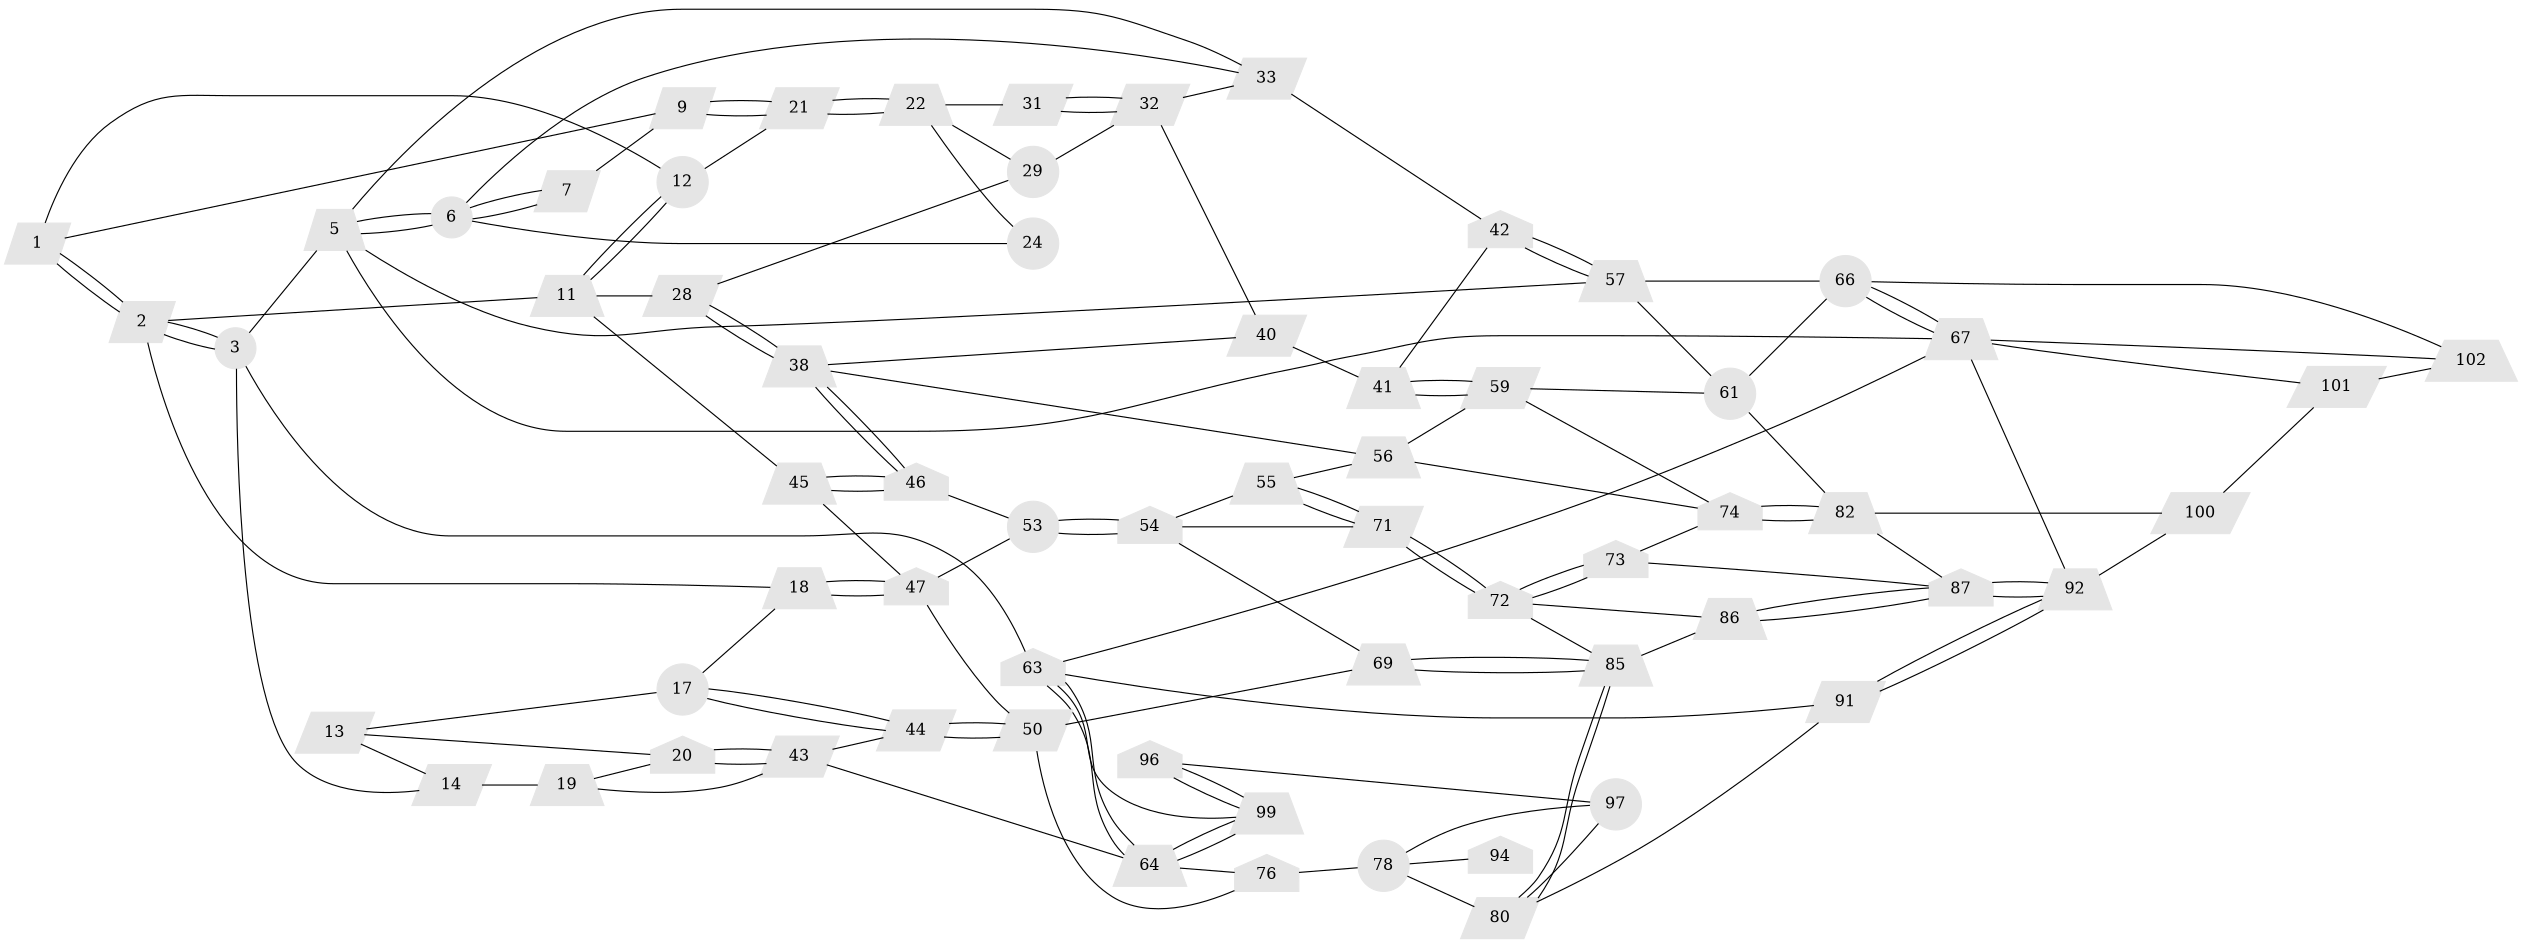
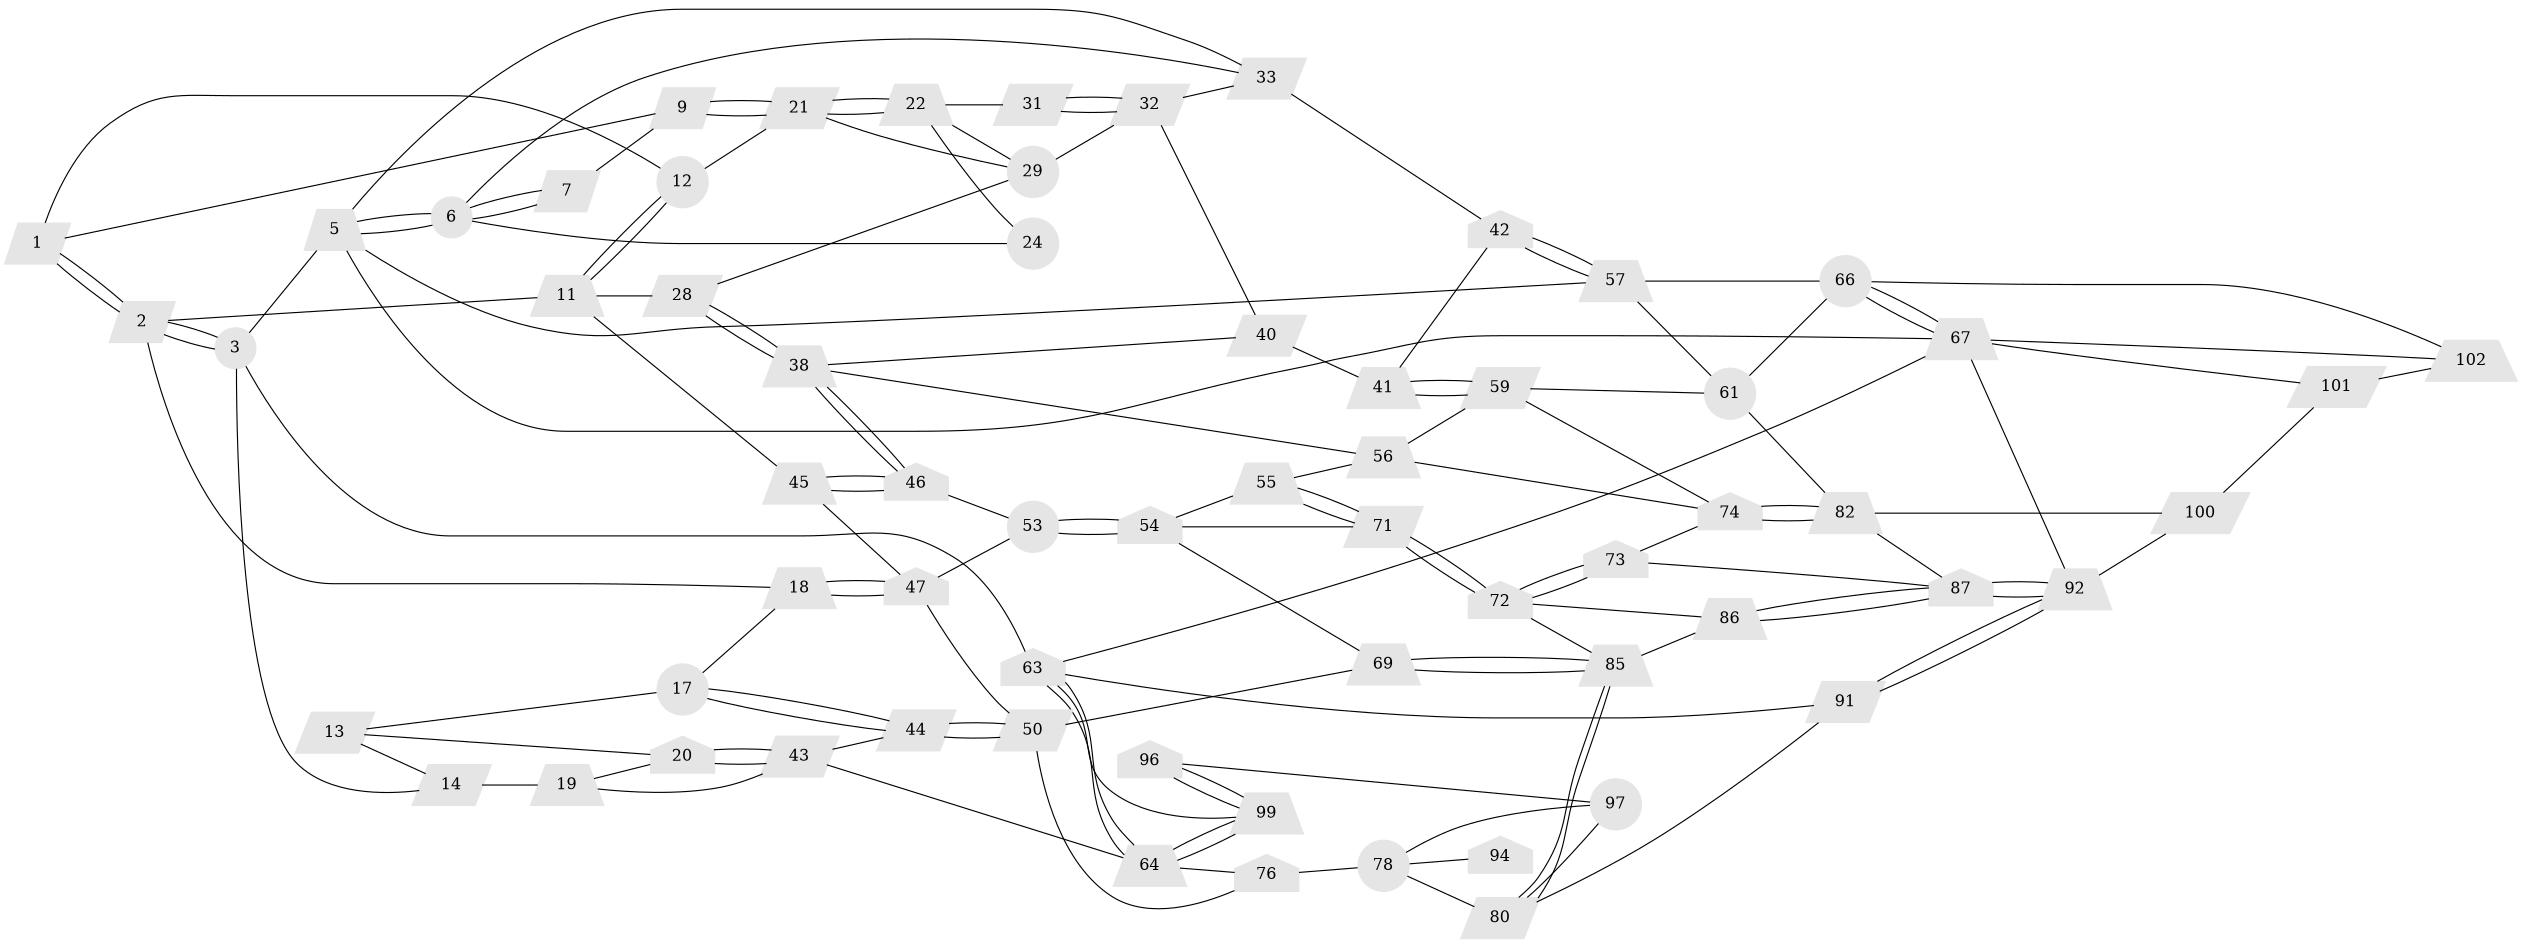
edge "21" -- "29": added
